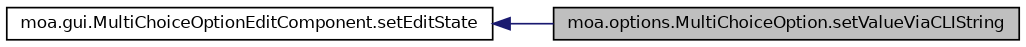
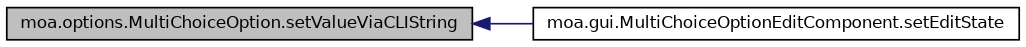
edge "moa.options.MultiChoiceOption.setValueViaCLIString" -> "moa.gui.MultiChoiceOptionEditComponent.setEditState": reversed
